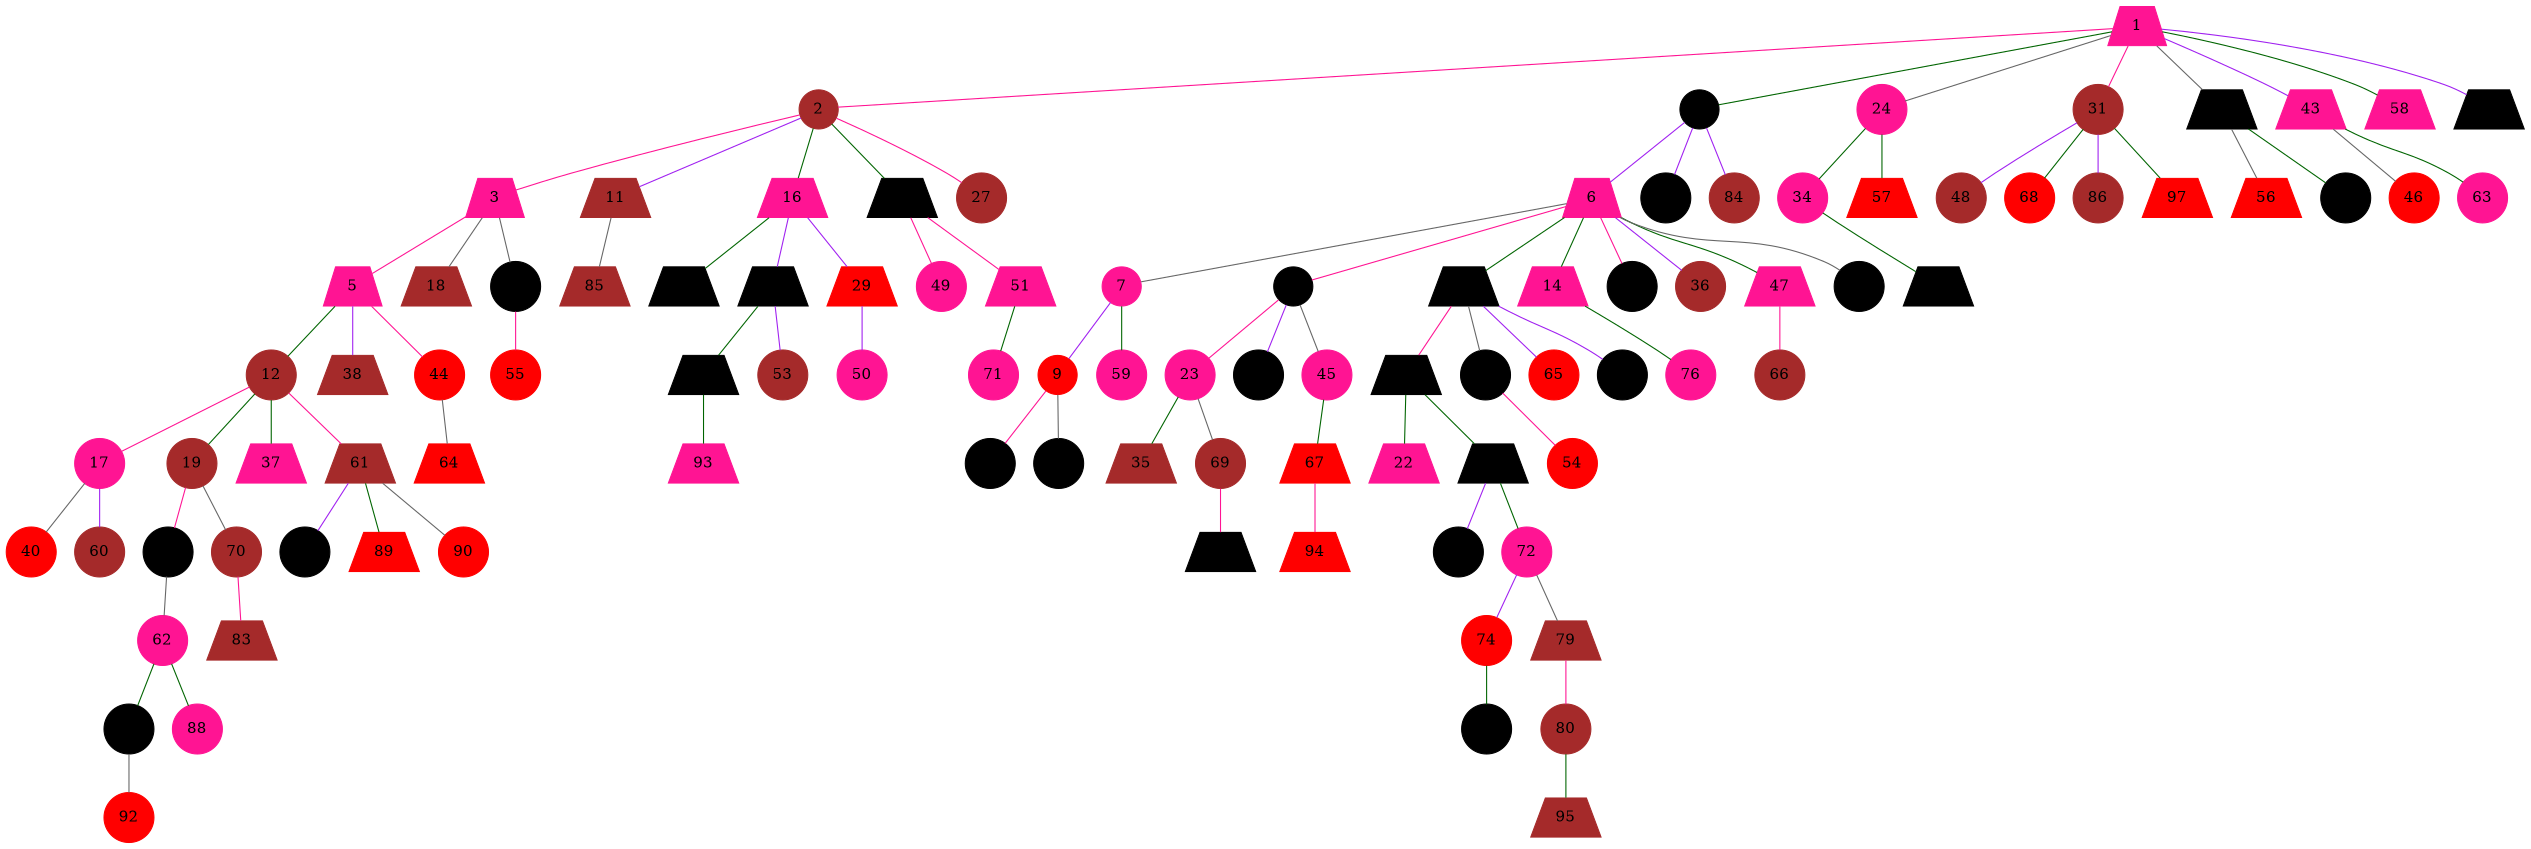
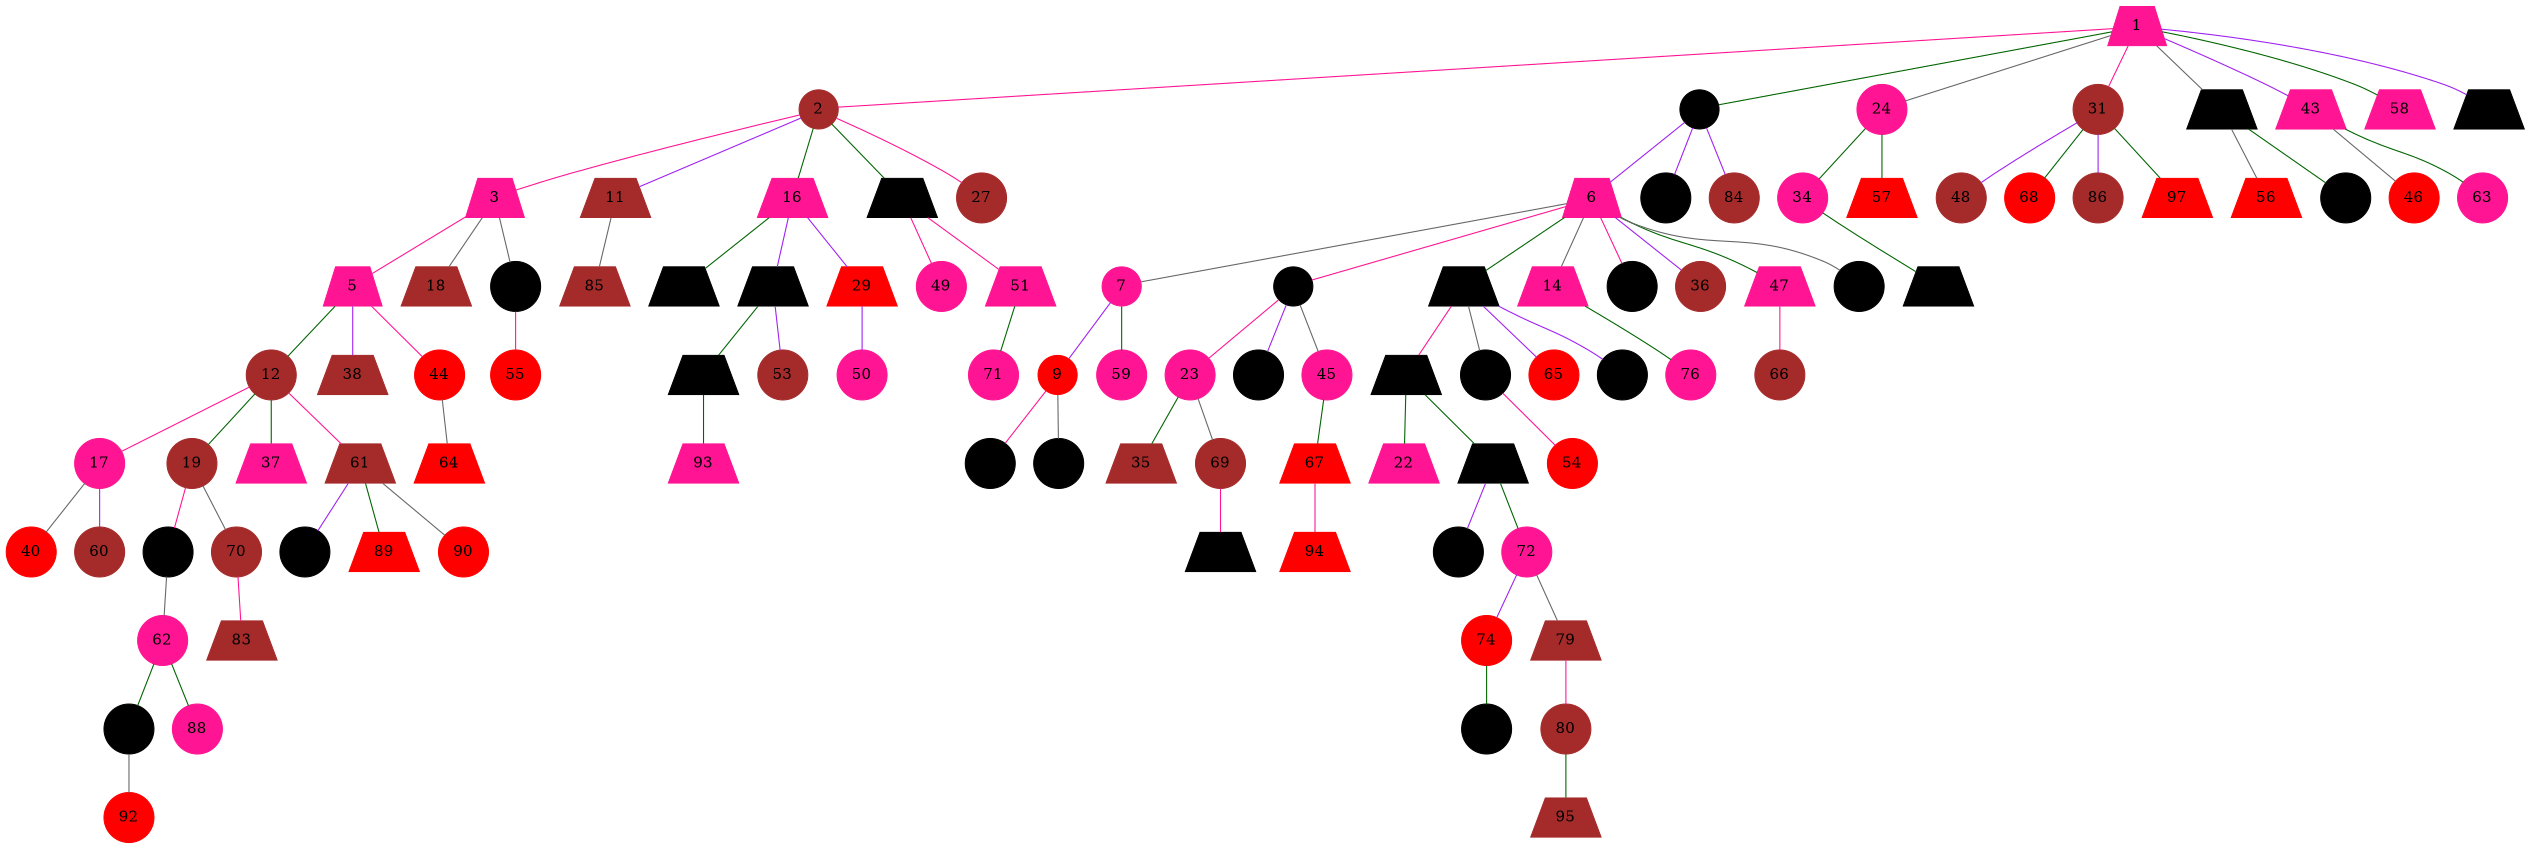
edge "6" -- "14": color darkgreen -> gray40
